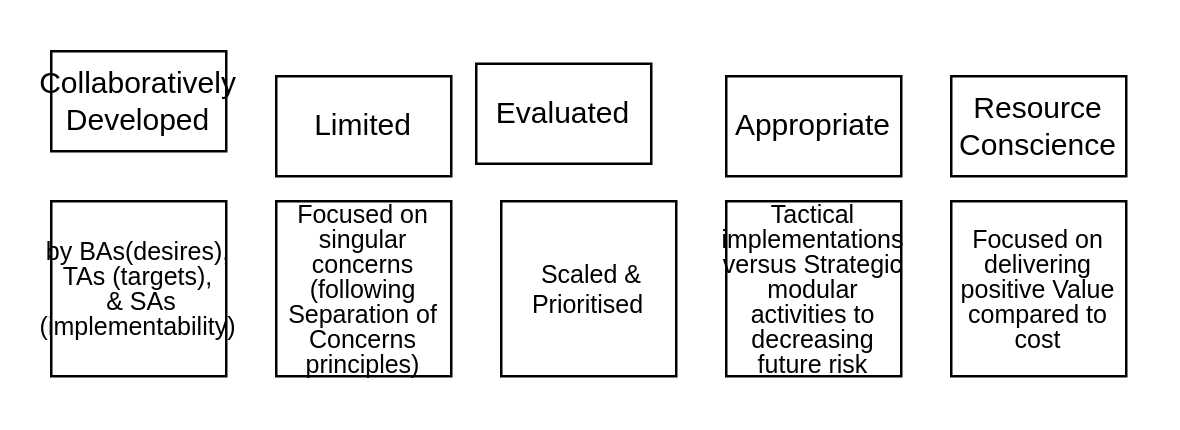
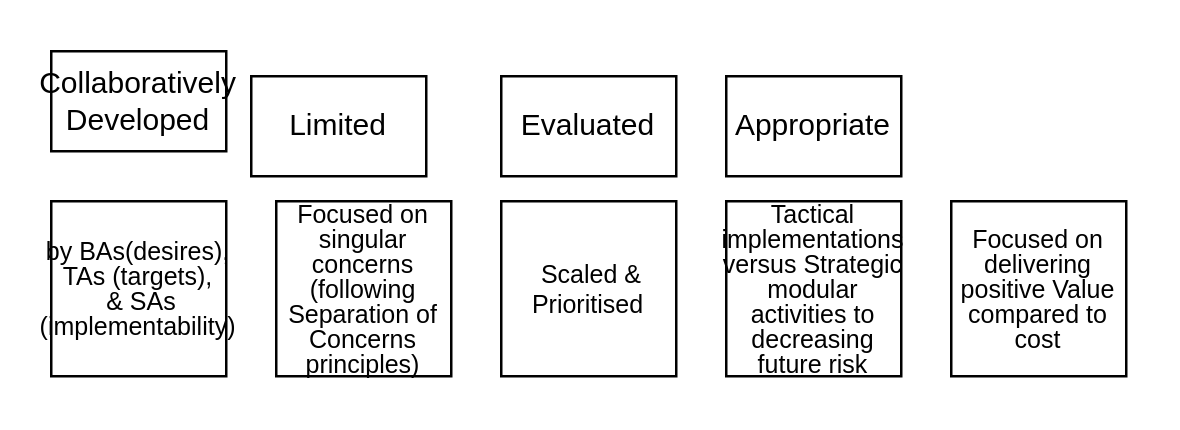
node "Evaluated": moved (564, 114) -> (589, 126)
node "Limited": moved (364, 126) -> (339, 126)
node "Resource Conscience": removed
